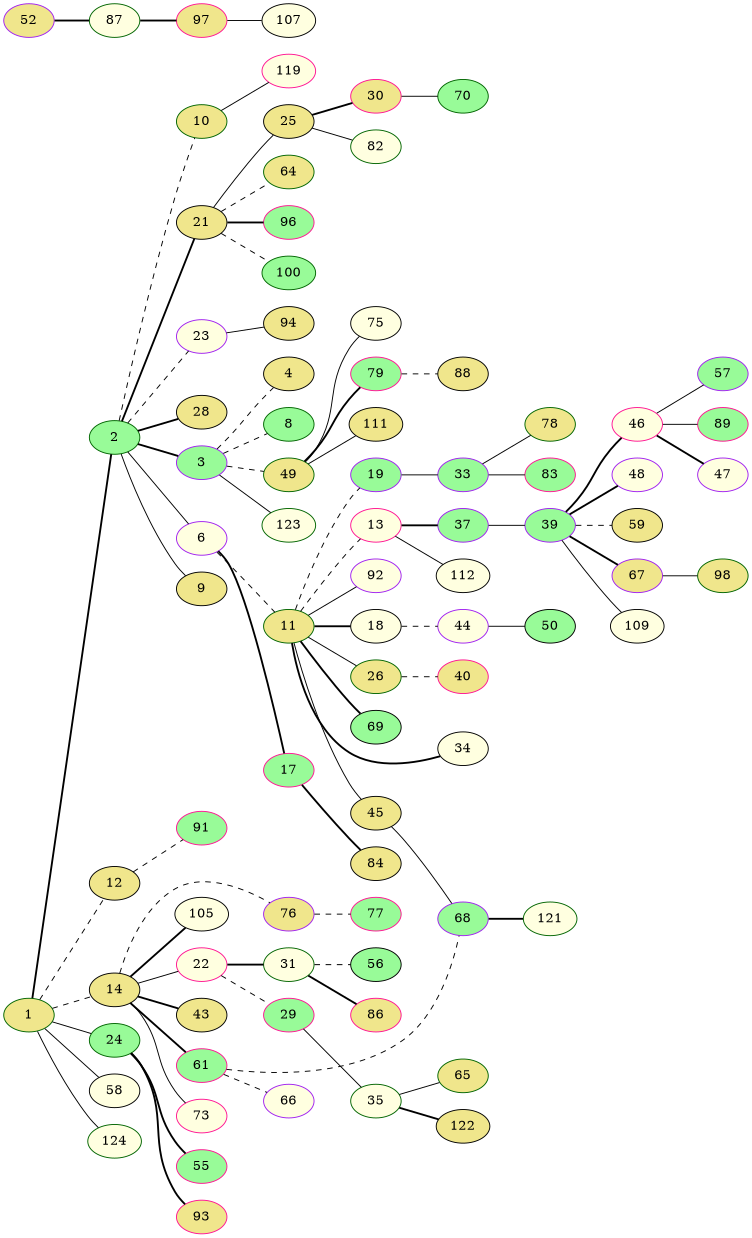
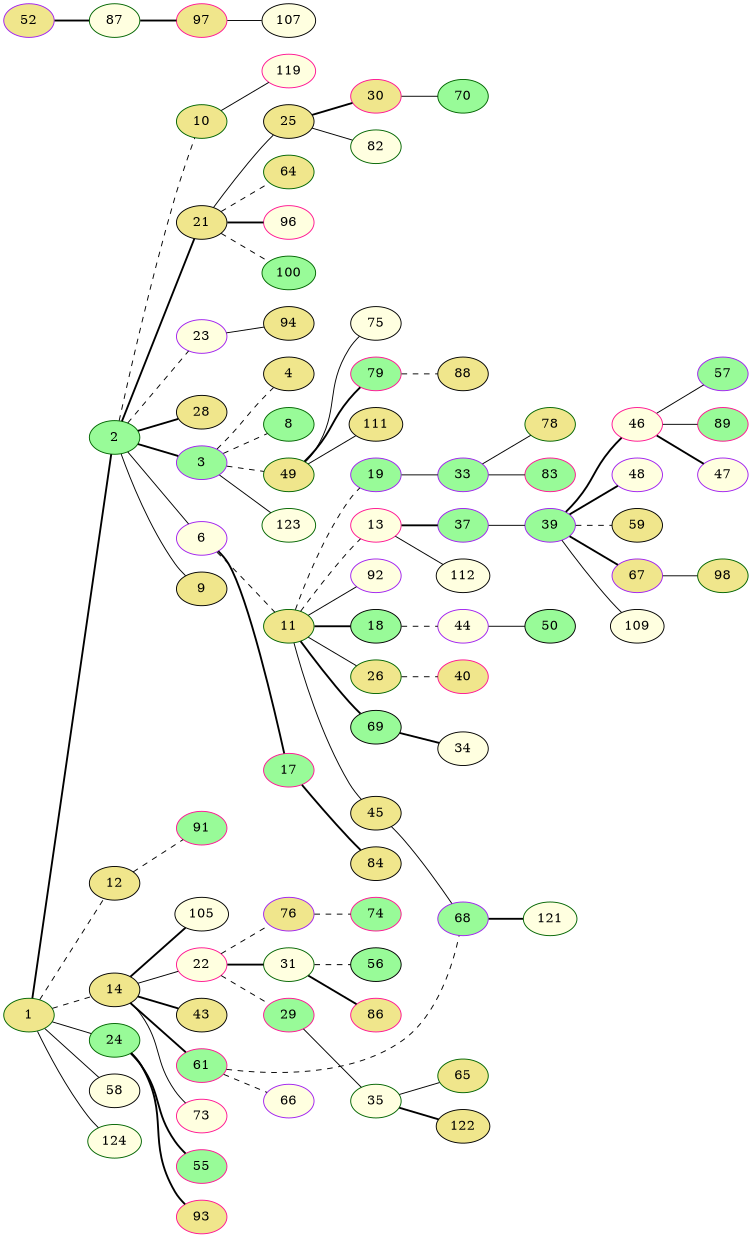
node "96": fillcolor palegreen -> lightyellow
node "18": fillcolor lightyellow -> palegreen
edge "11" -- "34": now "69" -- "34"
edge "76" -- "14": now "76" -- "22"
node "77": label "77" -> "74"
